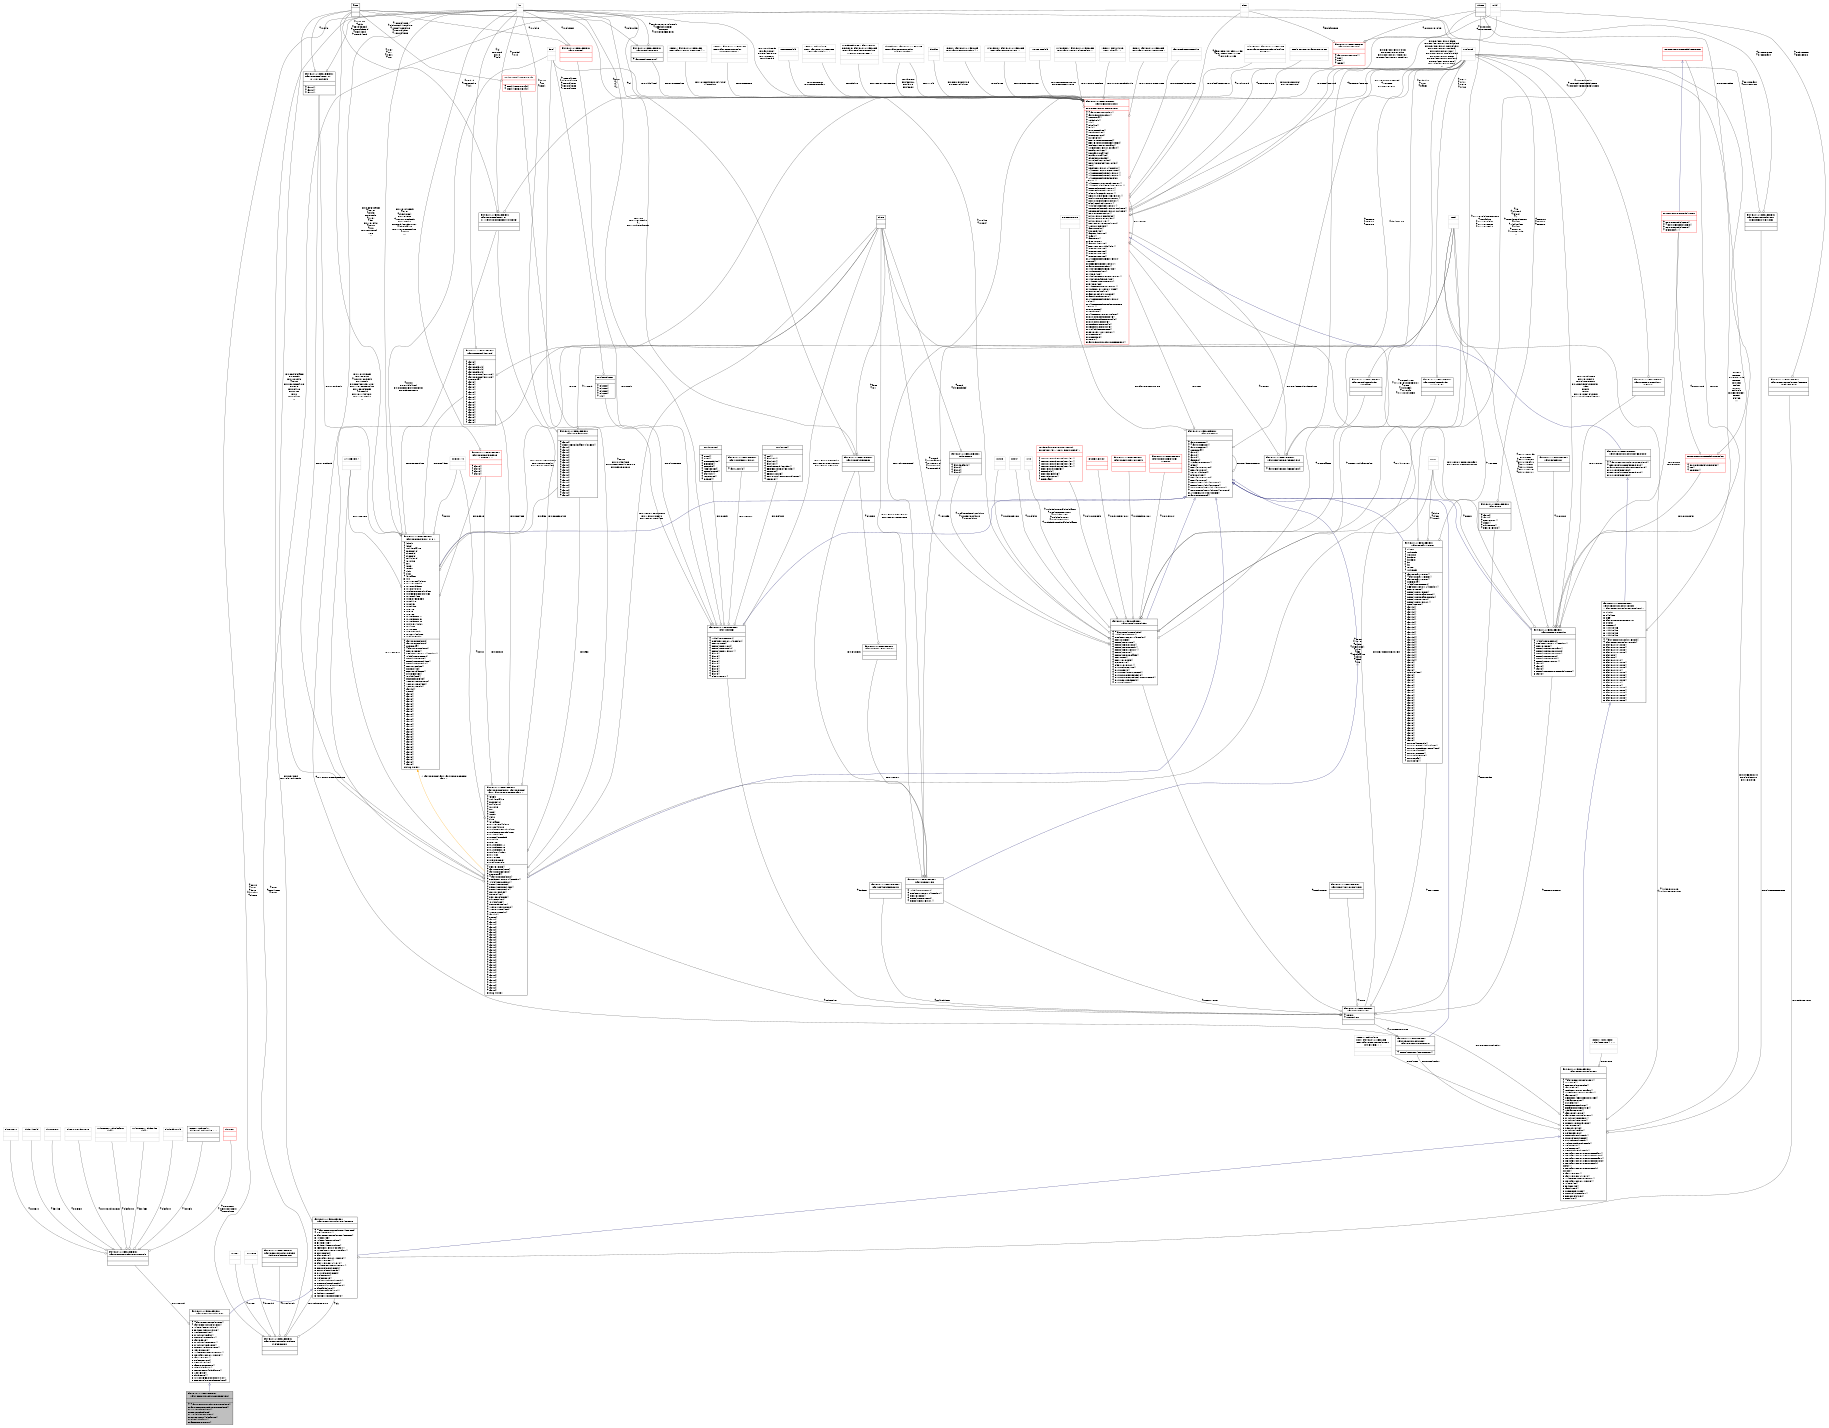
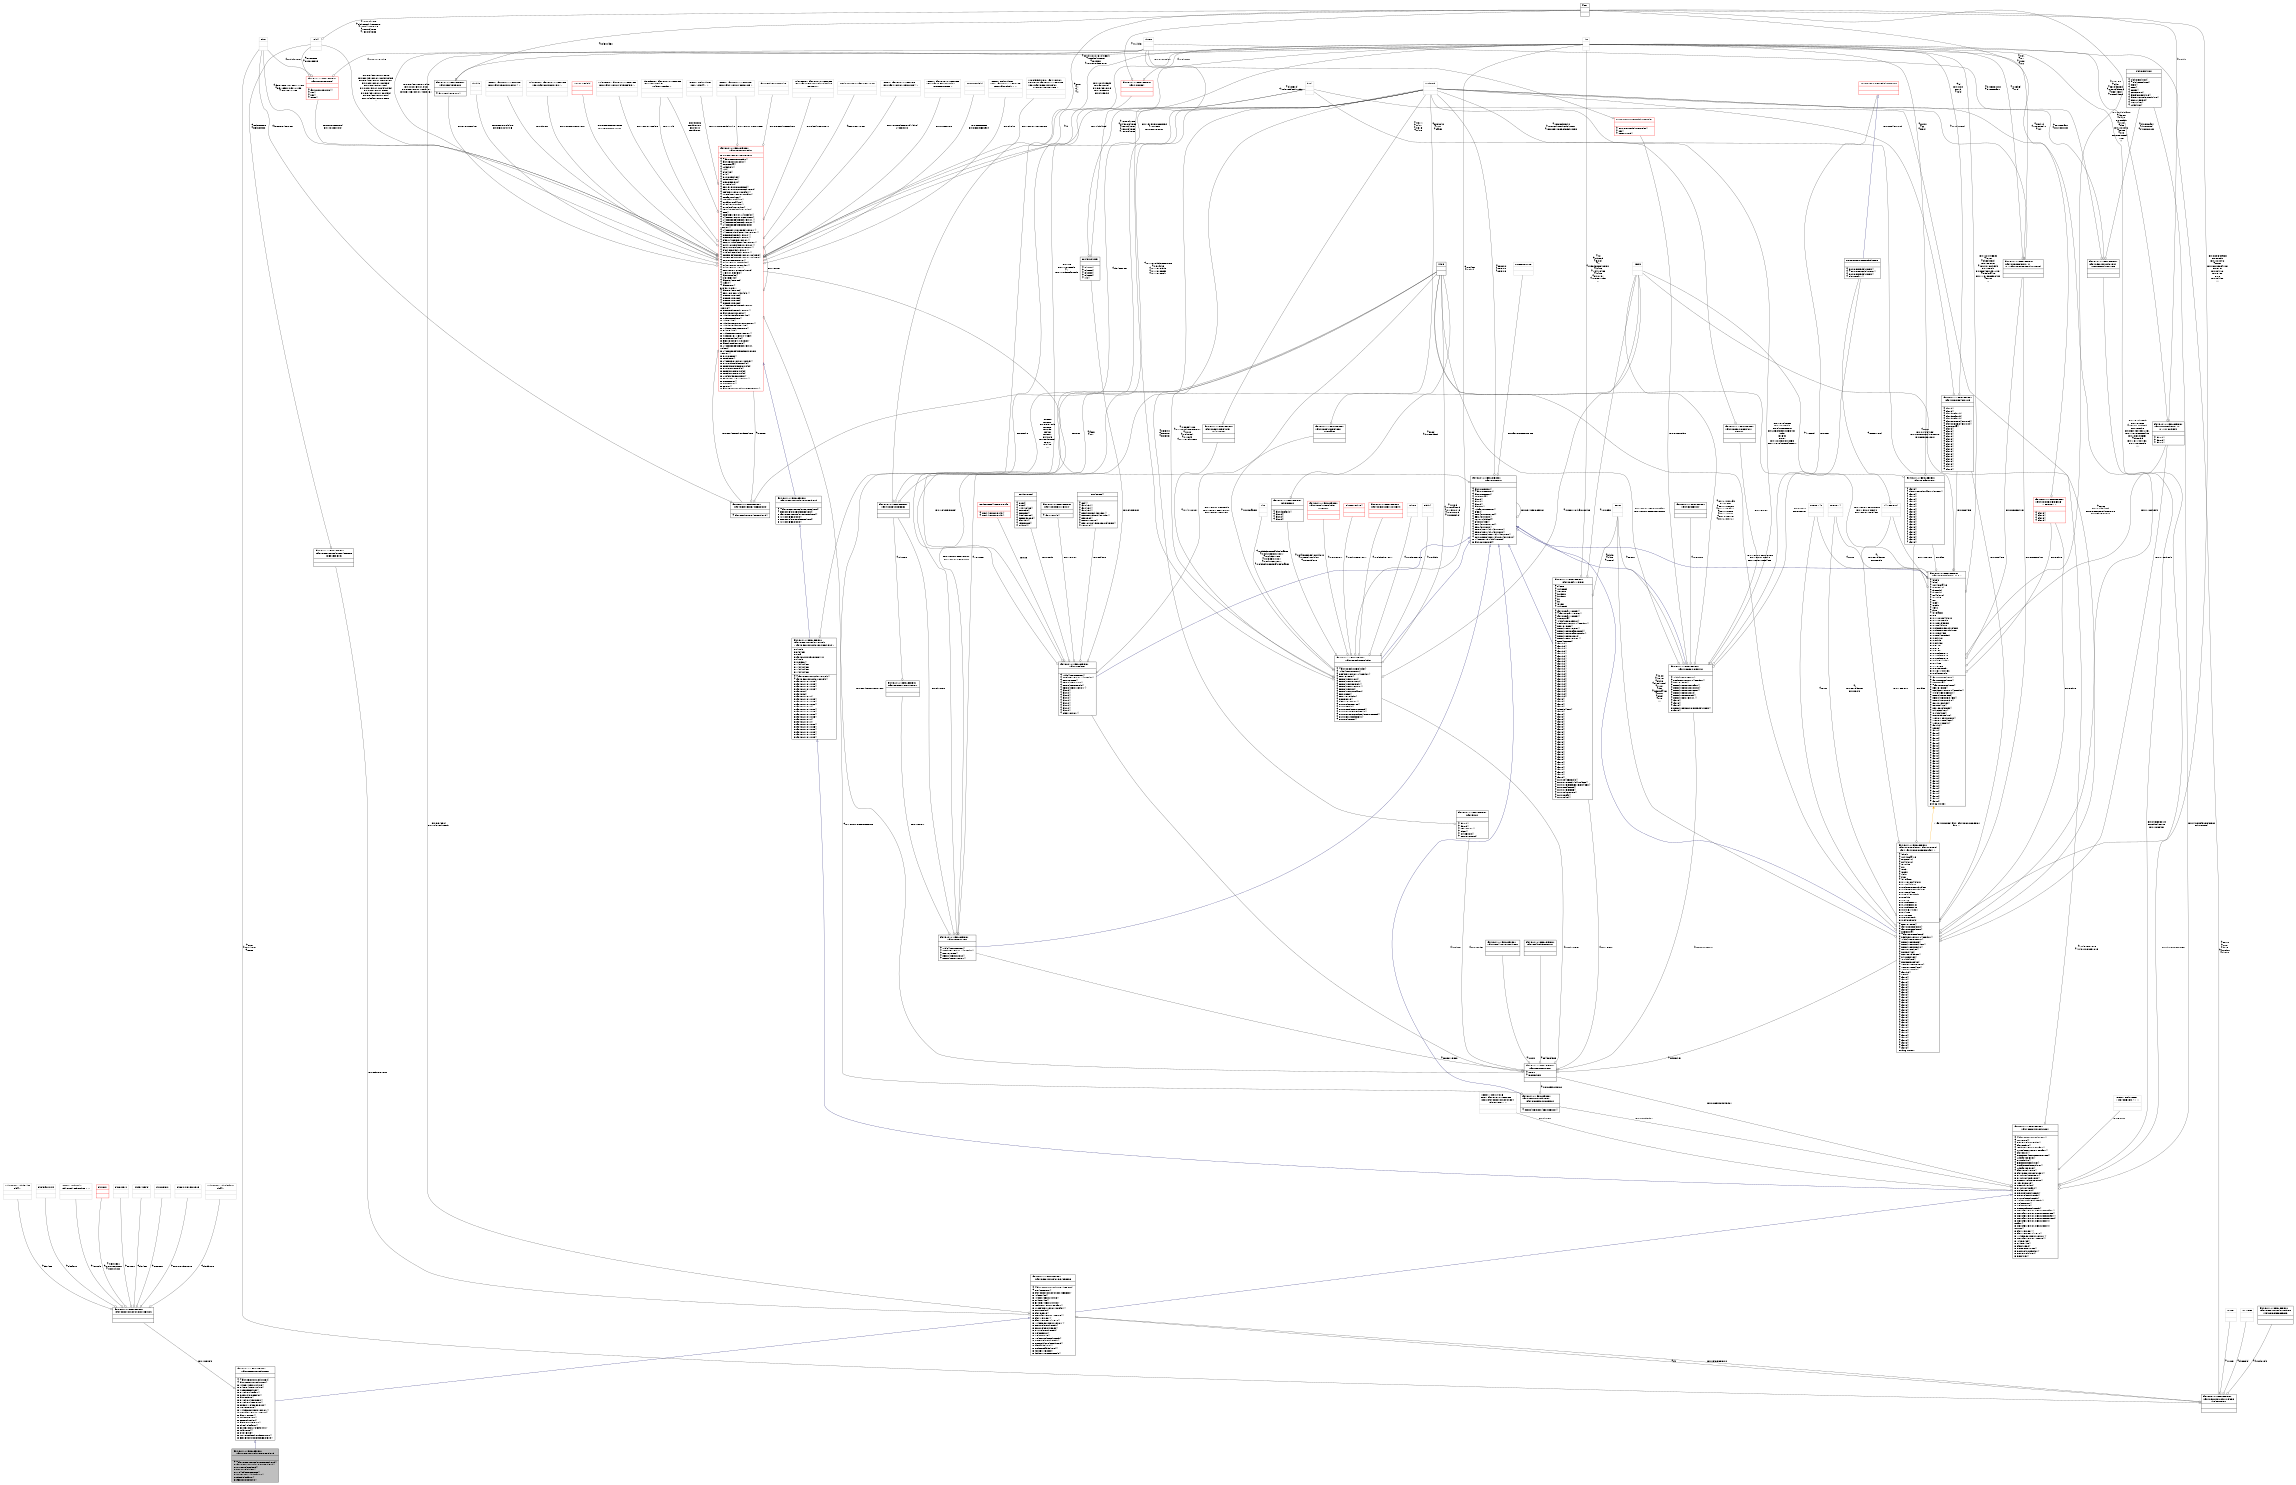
node "size_t": color black -> grey75
node "shared_ptr< GPUCA_NAMESPACE": text "::gpu::GPUReconstruction" -> "::gpu::CPUTracker"
node "unordered_map< GPUMemory": text "::gpu::GPUSettingsProcessing" -> "::gpu::GPUReconstruction"
node "InOutTypeField": color grey75 -> red
edge "float" -> "o2::its::TrackingFrameInfo": now "float" -> "void *"
edge "int" -> "o2::its::Cluster": added, label "+clusterId +indexTableBinIndex"
node "HighResTimer": added
node "o2::tpc::CompressedClusters": color red -> black
edge "o2::tpc::CompressedClusters" -> "o2::tpc::CompressedClustersFlat": now "o2::tpc::CompressedClusters" -> "AliMCEvent *"
node "o2::its::Road": text "+ getRoadSize()" -> "+ withinSlice()"
node "o2::dataformats::ConstMCTruth": removed
node "o2::tpc::CompressedClustersFlat": text "+ operator()" -> "+ setForward()"
node "TRDTRK *": added
node "vector< std::pair<": color black -> grey75
